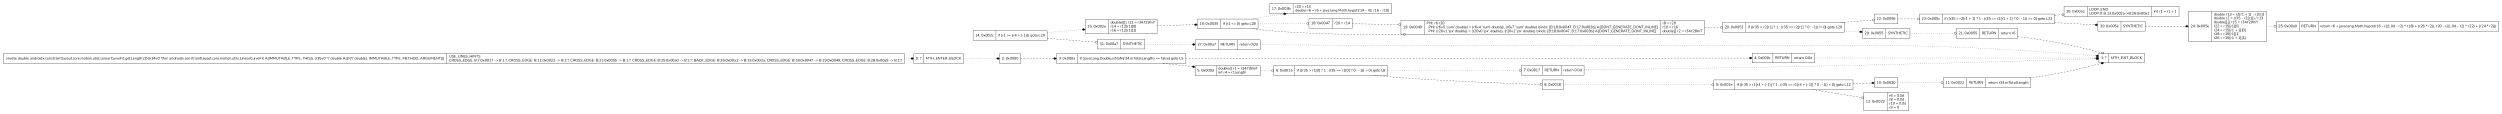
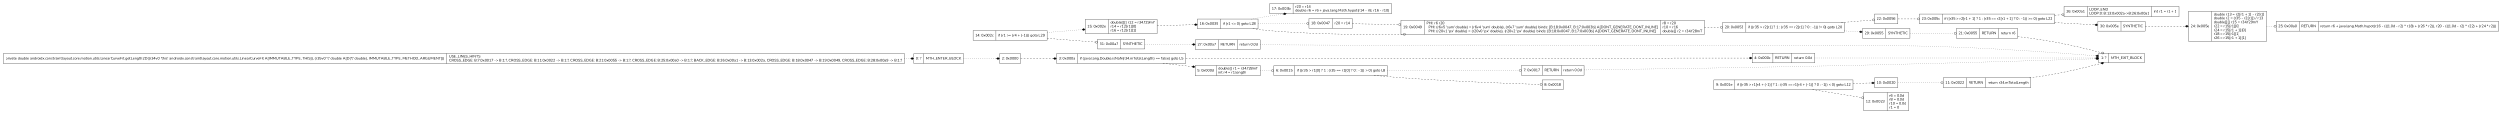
edge "8: 0x0018" -> "9: 0x001e": removed
node "12: 0x0023": text "r9 = 0" -> "r1 = 0"
